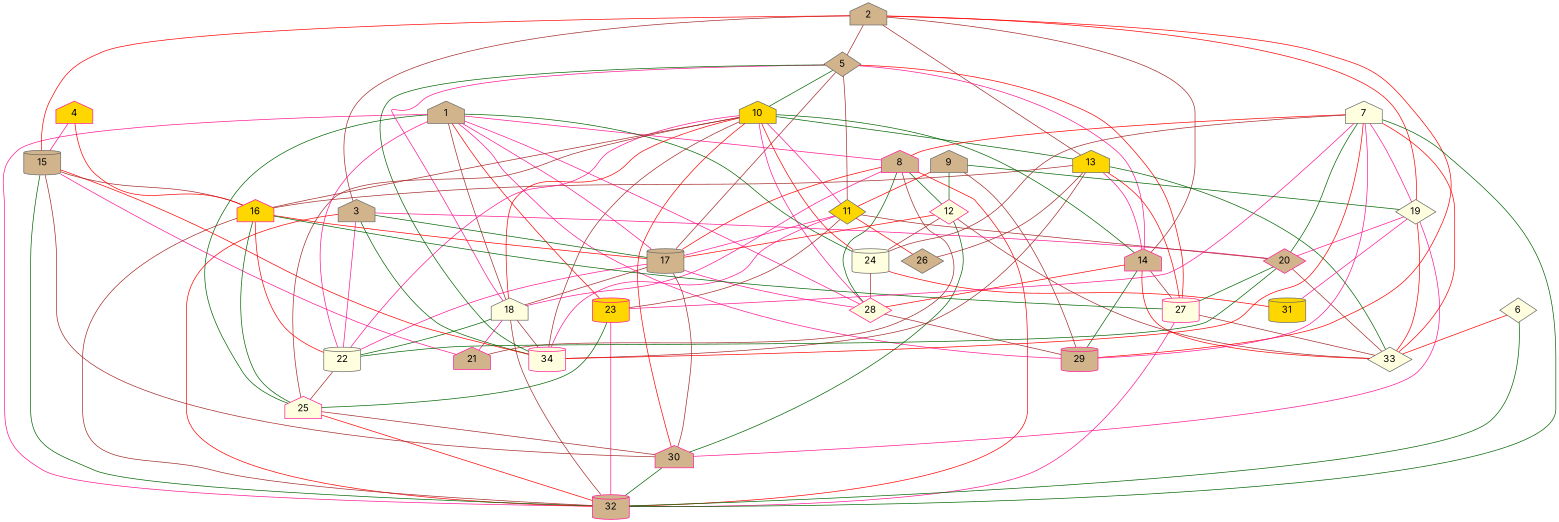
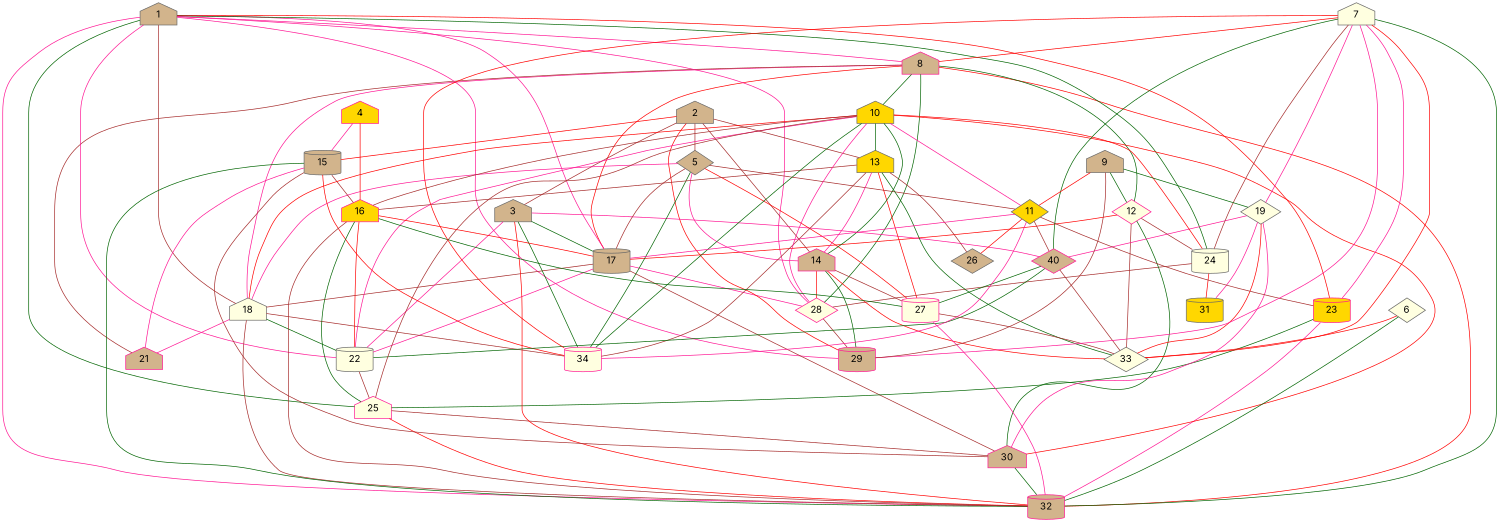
edge "2" -- "19": removed
edge "5" -- "10": now "8" -- "10"
edge "10" -- "34": color brown -> darkgreen
node "20": label "20" -> "40"
